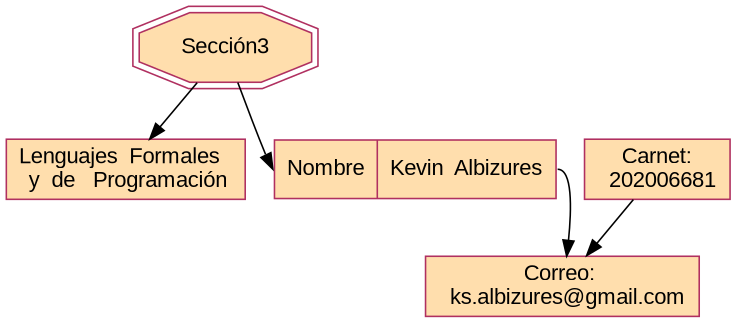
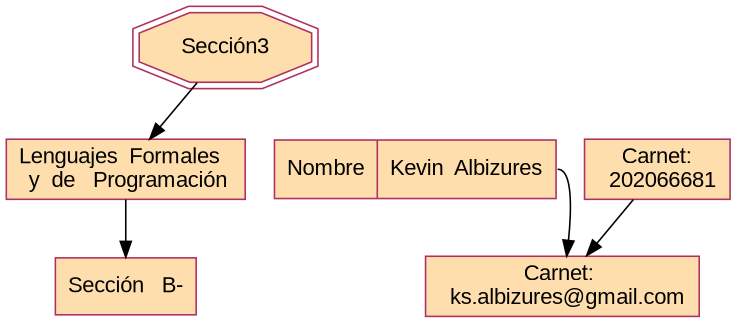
edge "Sección3" -> "Nombre": removed
node "Carnet: 202006681": label "Carnet: 202006681" -> "Carnet: 202066681"
node "Sección   B-": added
node "Correo: ks.albizures@gmail.com": label "Correo: ks.albizures@gmail.com" -> "Carnet: ks.albizures@gmail.com"
